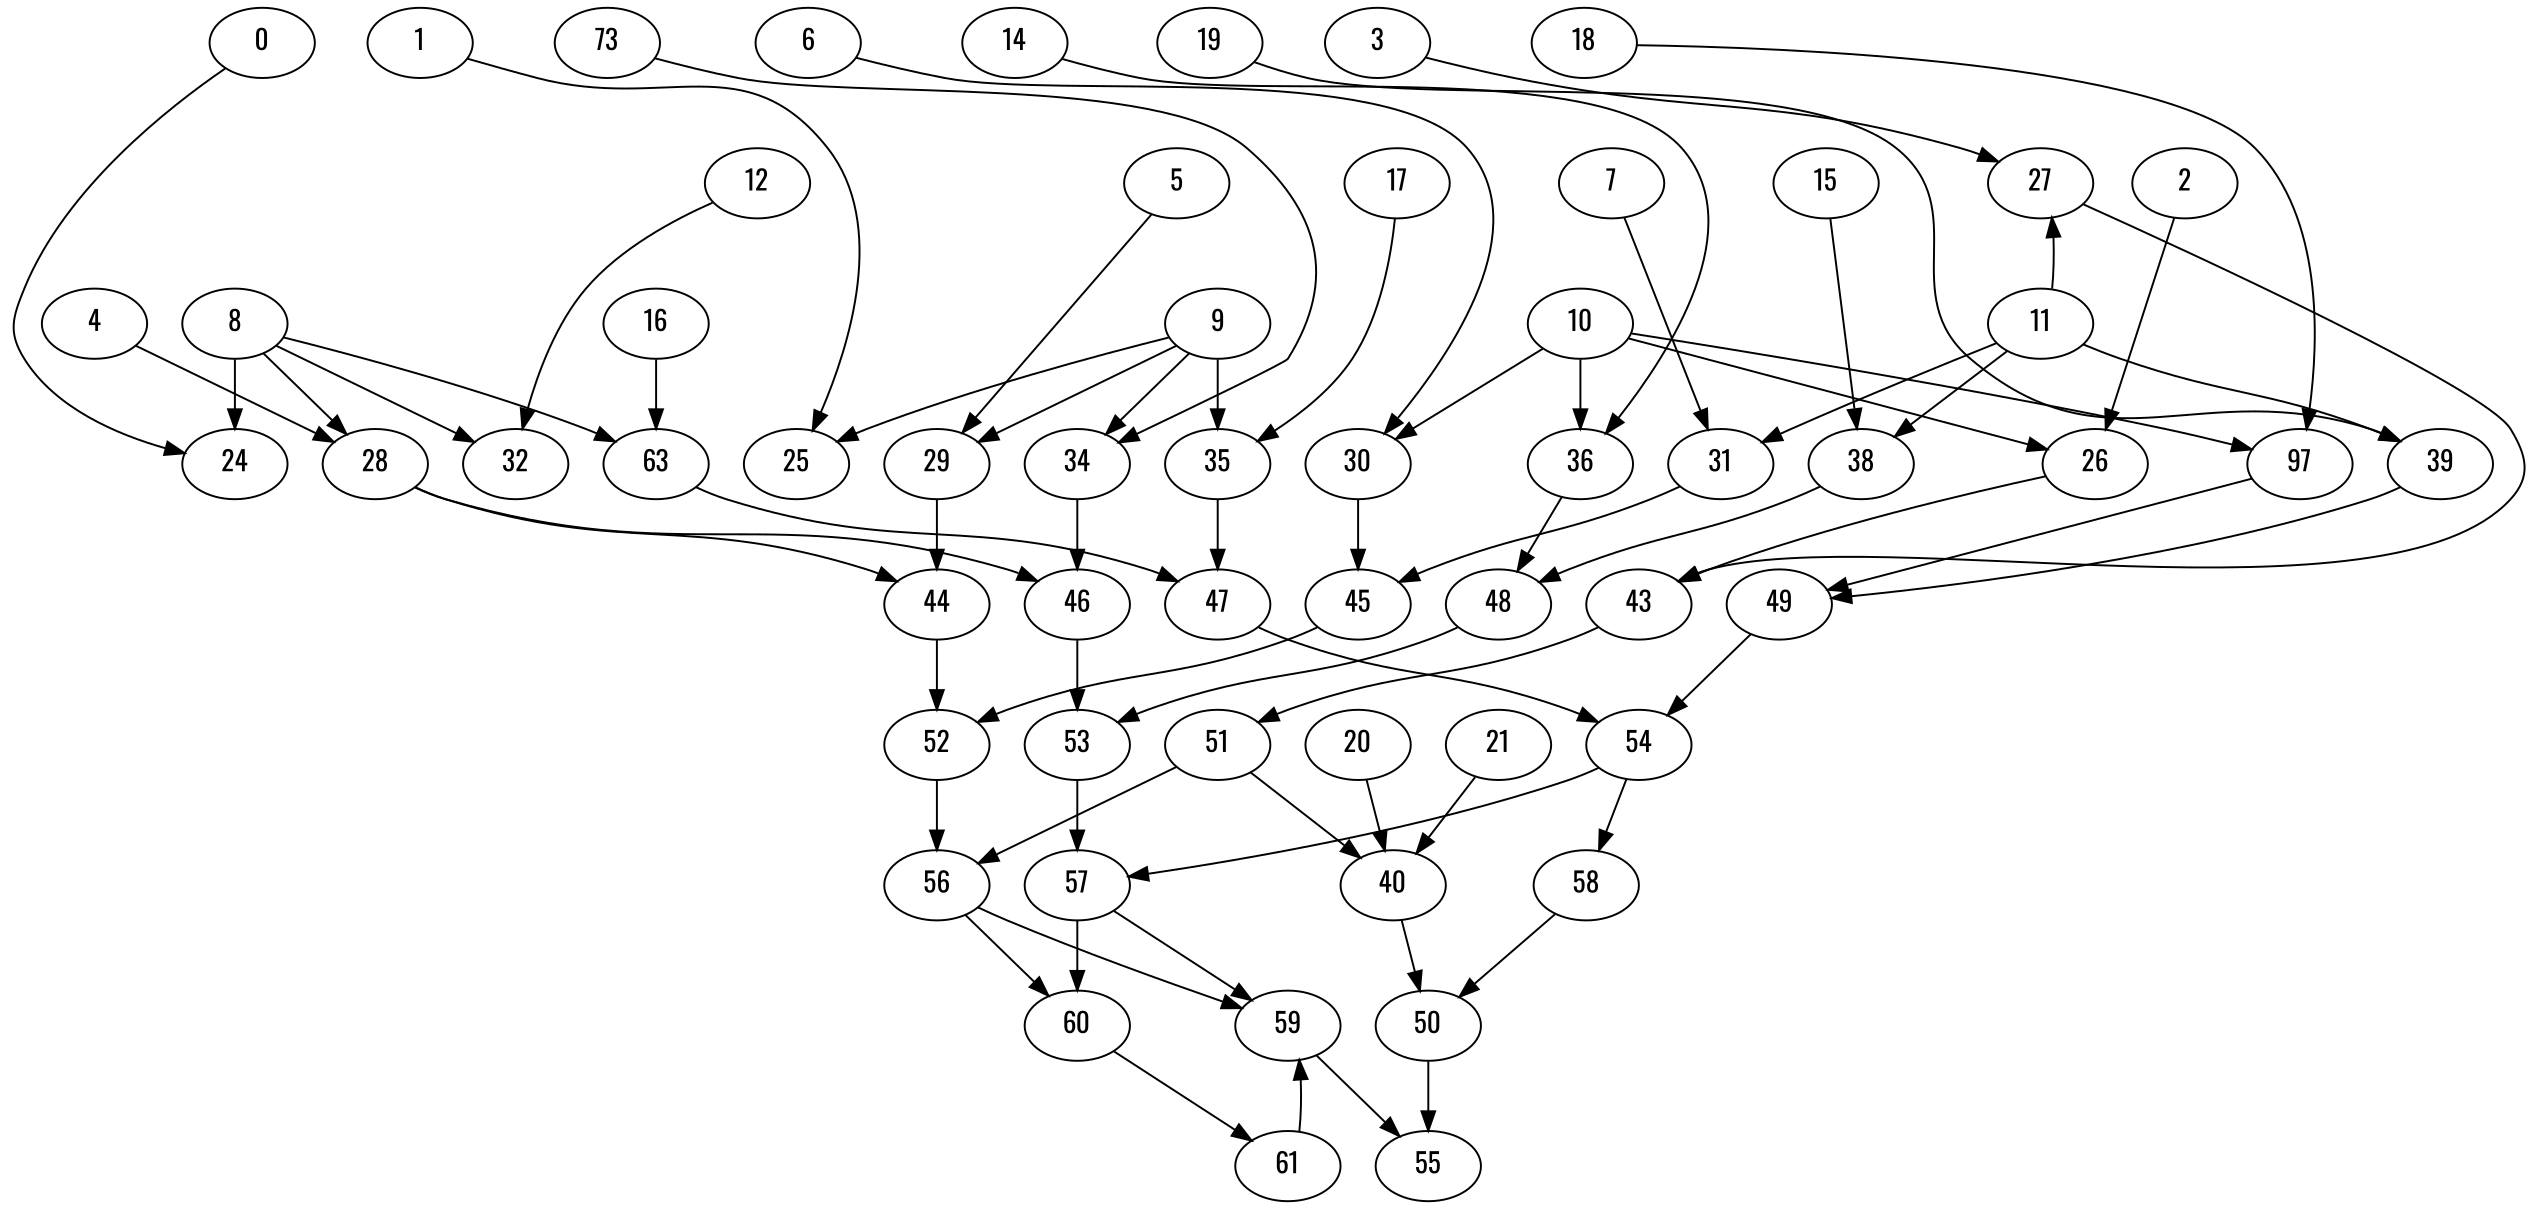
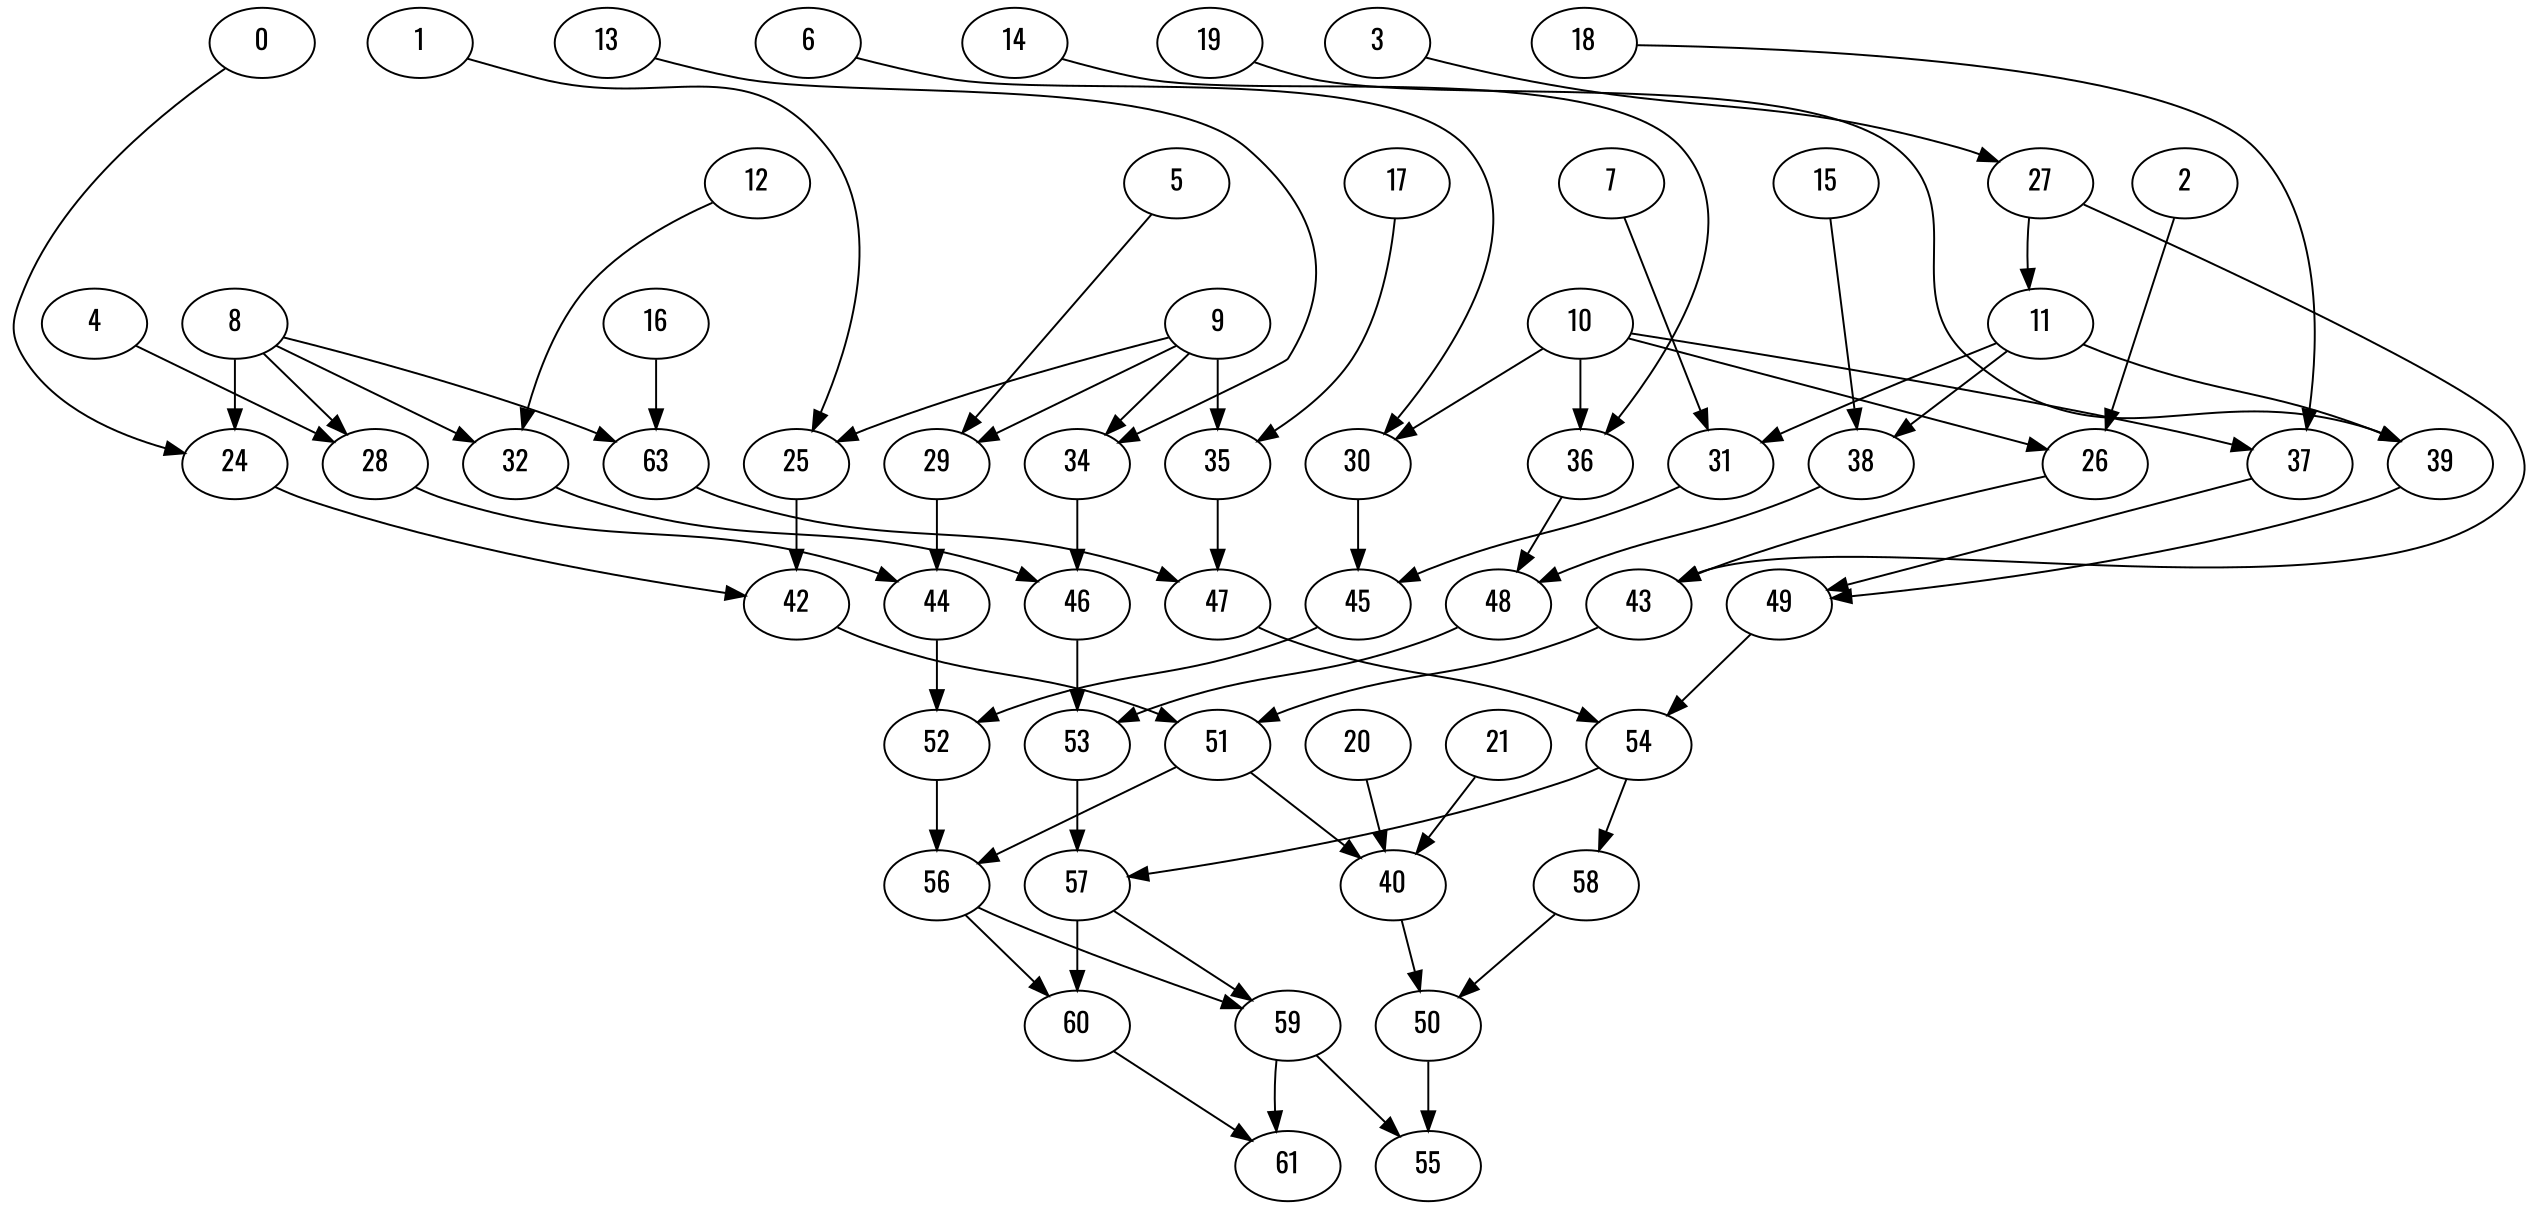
node "73": label "73" -> "13"
edge "11" -> "27": reversed
node "97": label "97" -> "37"
edge "28" -> "46": now "32" -> "46"
node "42": added
edge "61" -> "59": reversed
